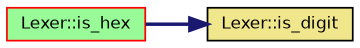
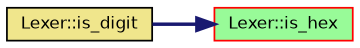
edge "Lexer::is_hex" -> "Lexer::is_digit": reversed
